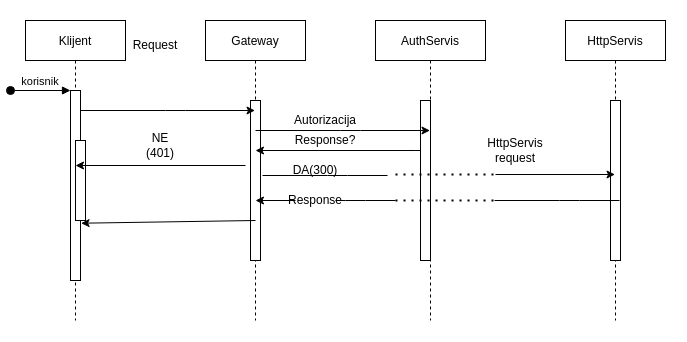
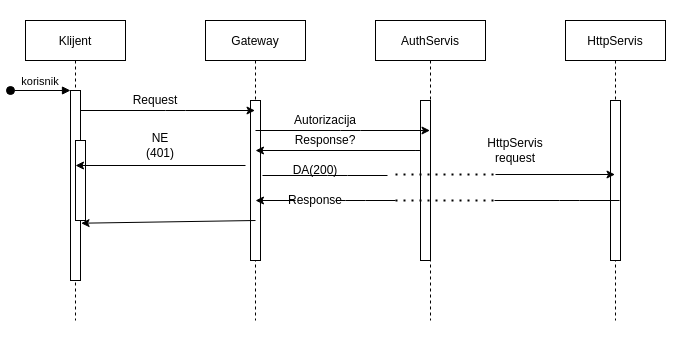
node "Request": moved (156, 46) -> (156, 101)
node "DA(300)": label "DA(300)" -> "DA(200)"
